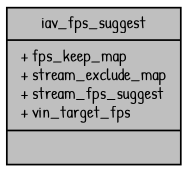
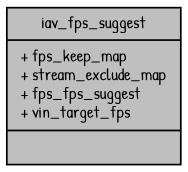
node "iav_fps_suggest": text "+ stream_fps_suggest" -> "+ fps_fps_suggest"
